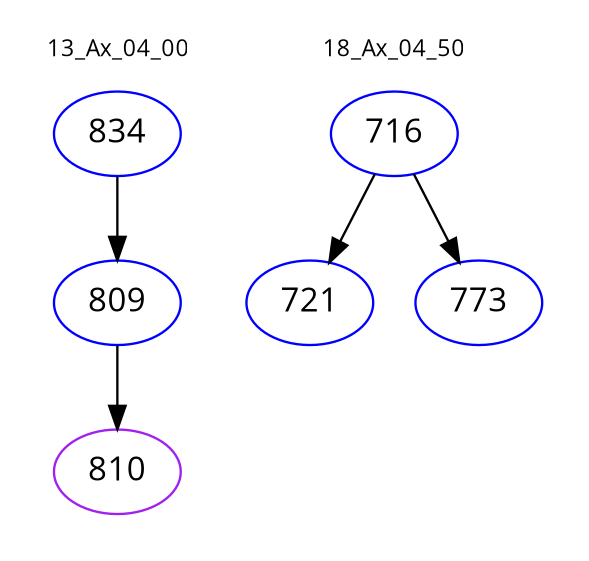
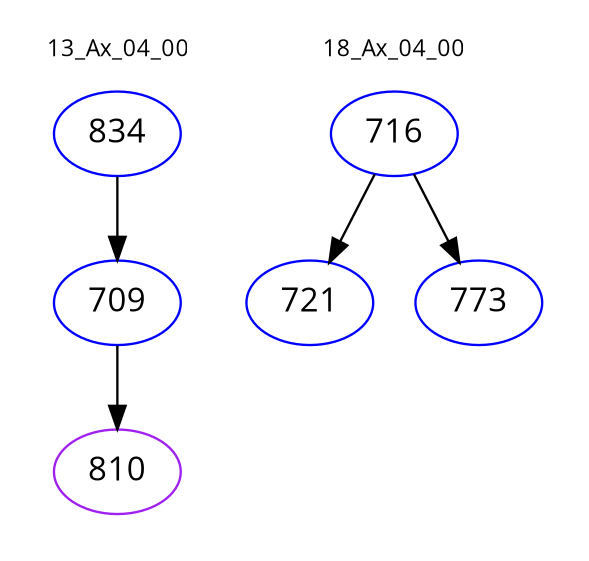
cluster "18_Ax_04_50": label "18_Ax_04_50" -> "18_Ax_04_00"
node "809": label "809" -> "709"
